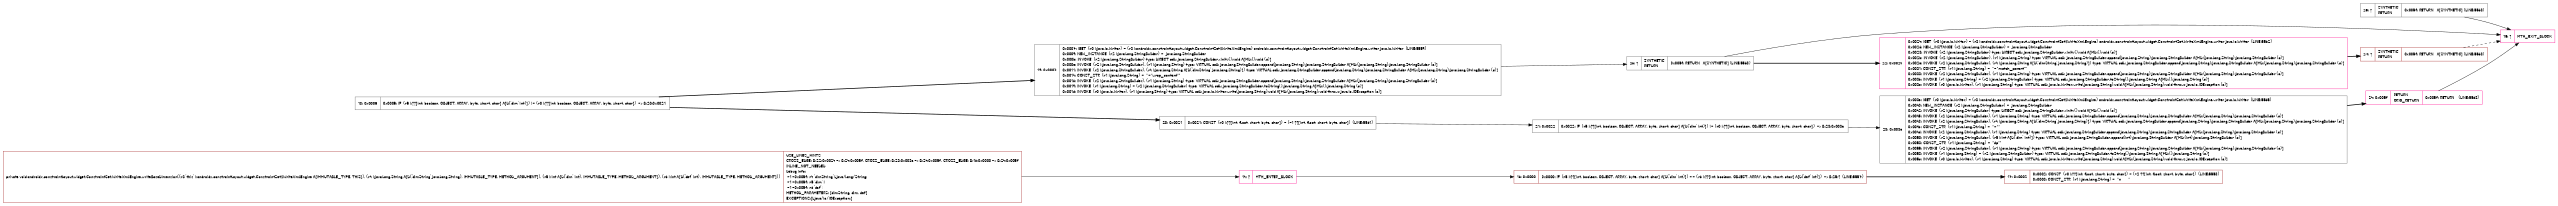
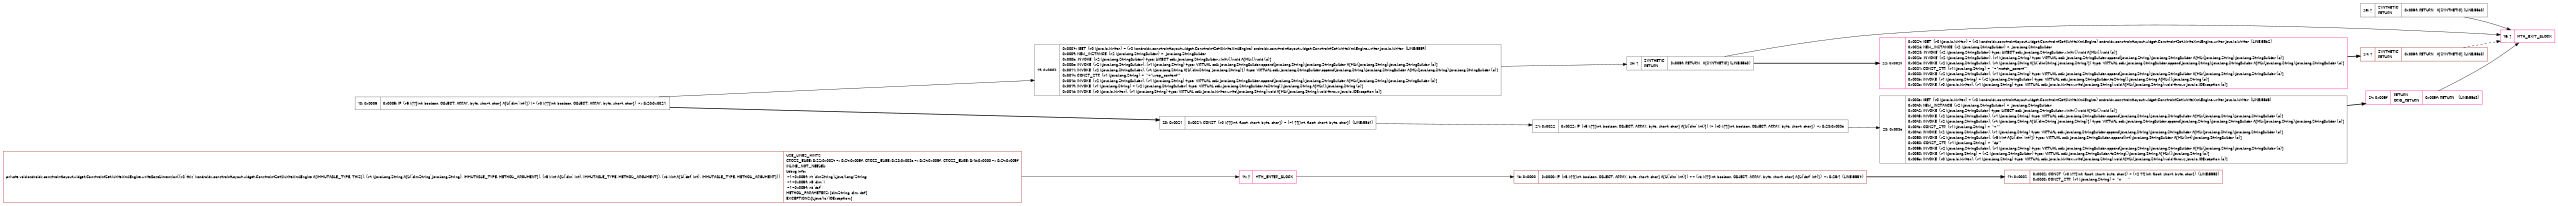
edge "18: 0x0005" -> "19: 0x0007": style bold -> solid
